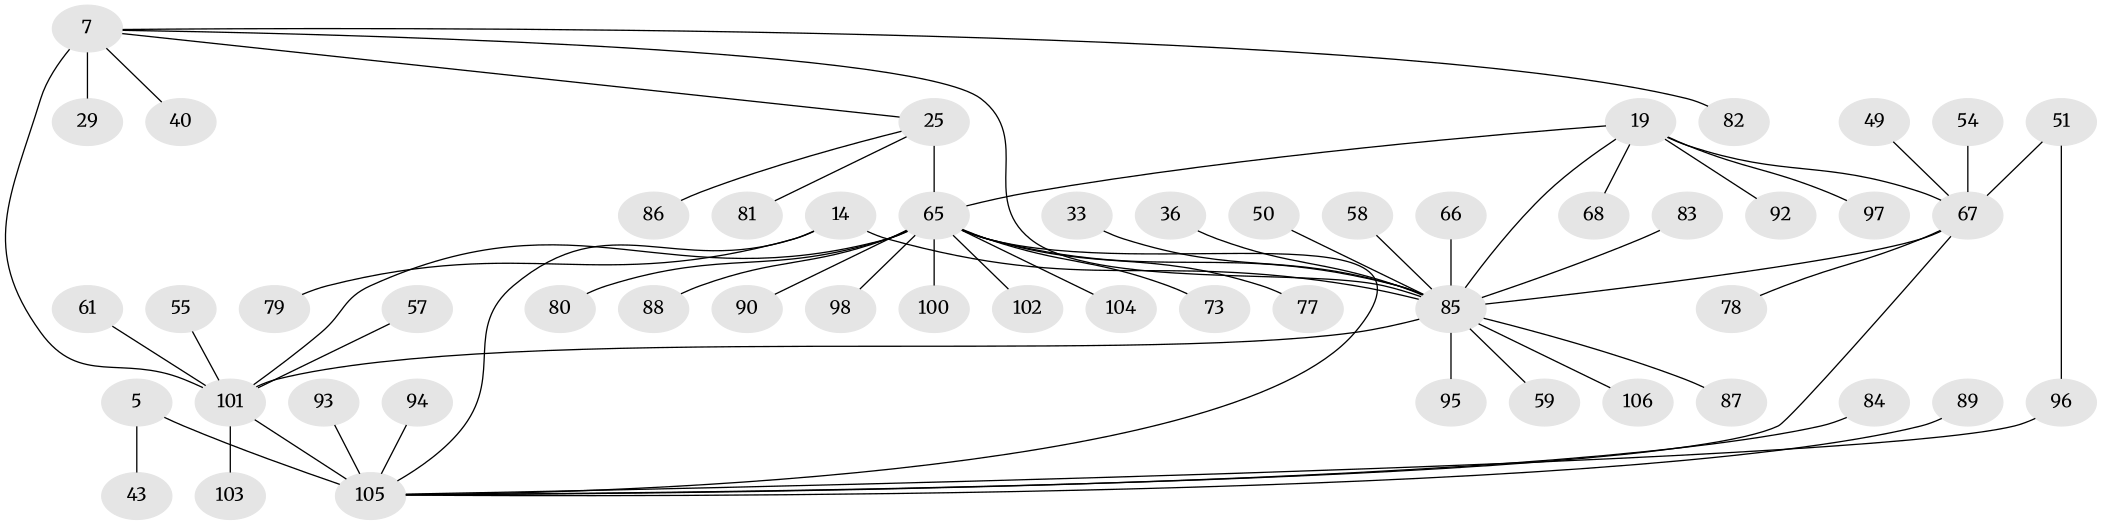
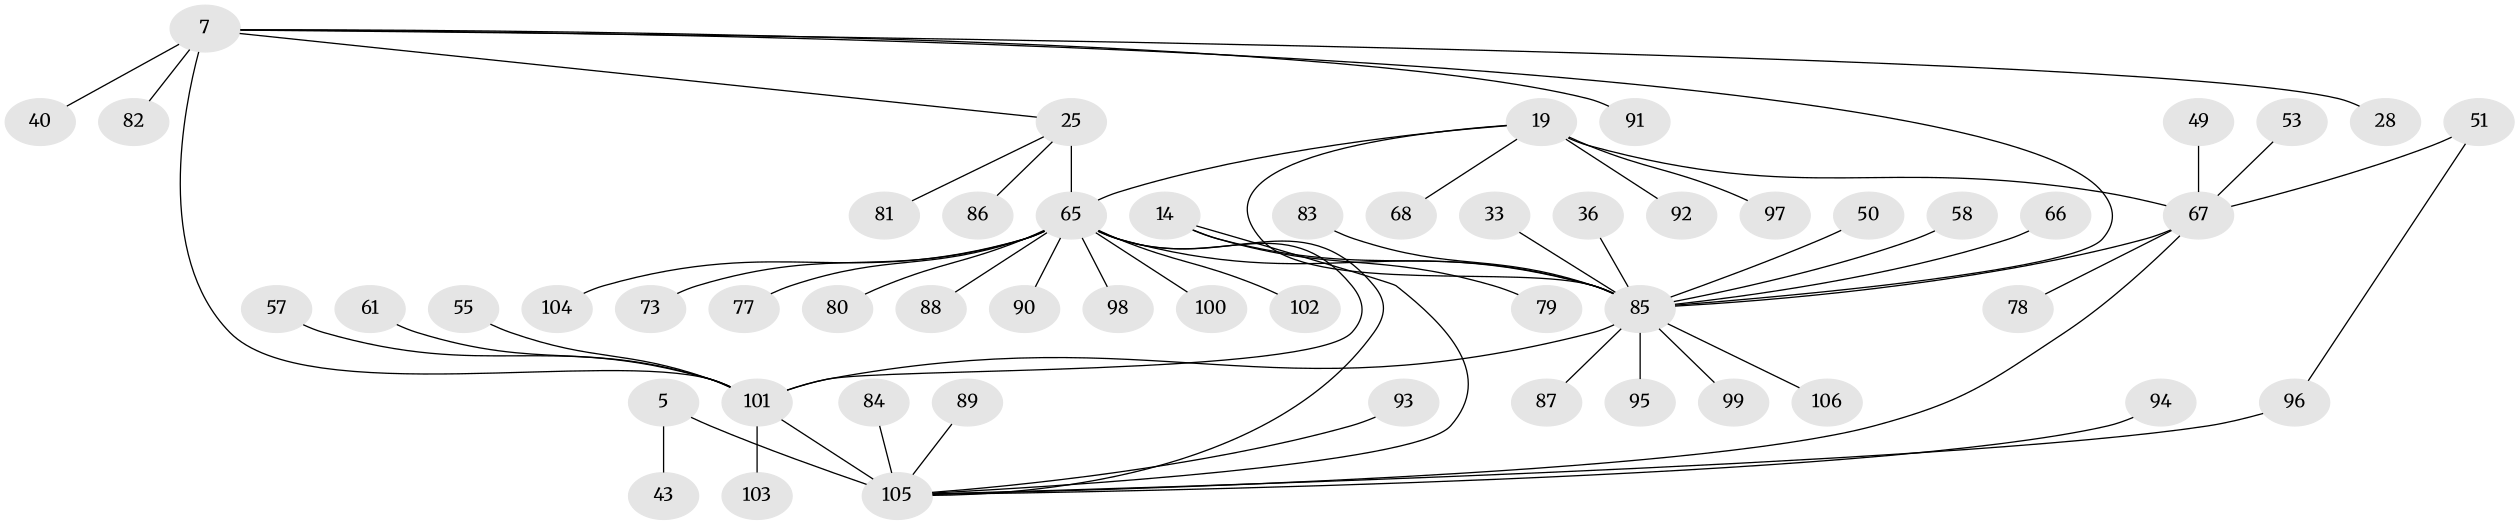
node "29": label "29" -> "28"
node "91": added
node "54": label "54" -> "53"
node "59": label "59" -> "99"
